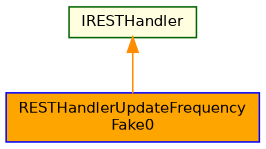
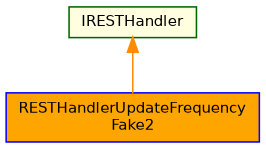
node "RESTHandlerUpdateFrequency Fake0": label "RESTHandlerUpdateFrequency Fake0" -> "RESTHandlerUpdateFrequency Fake2"
